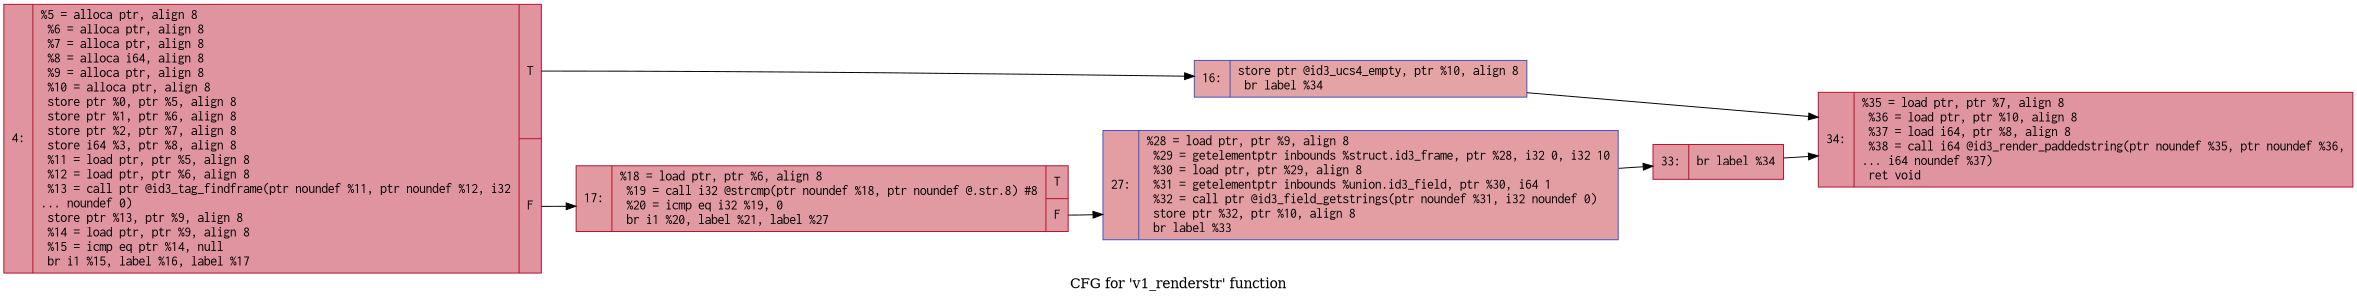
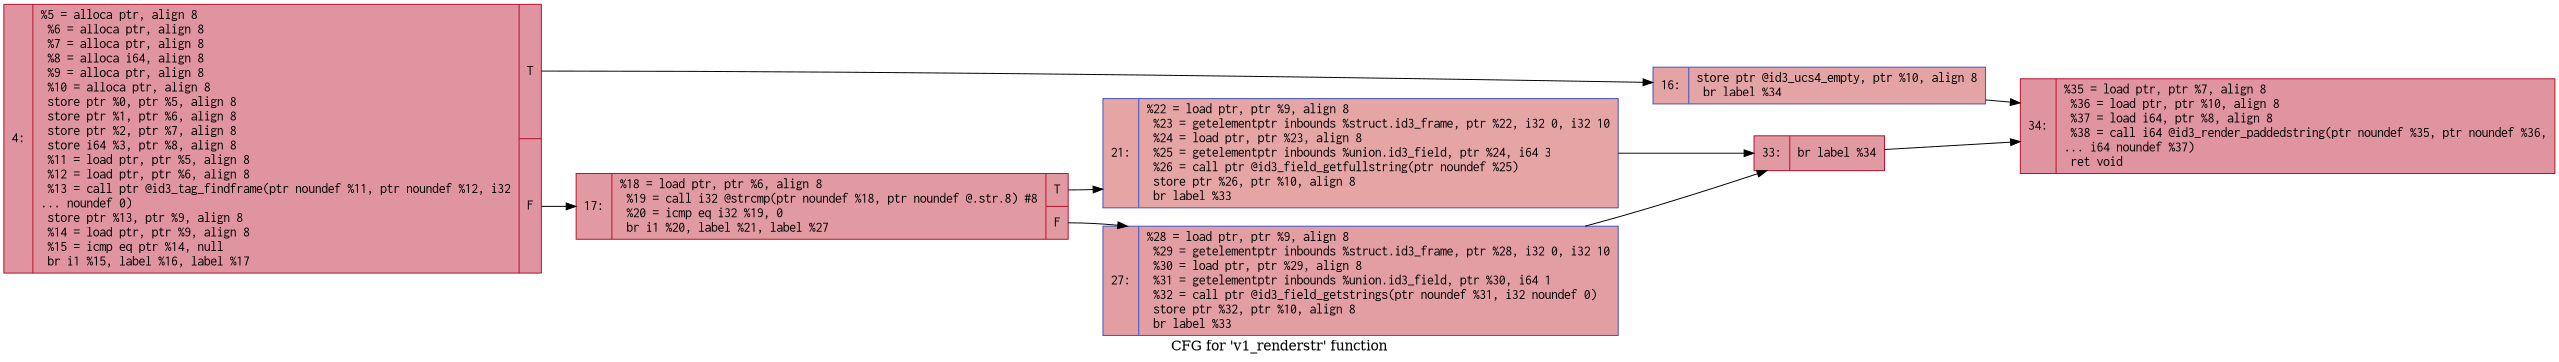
node "21:": added
